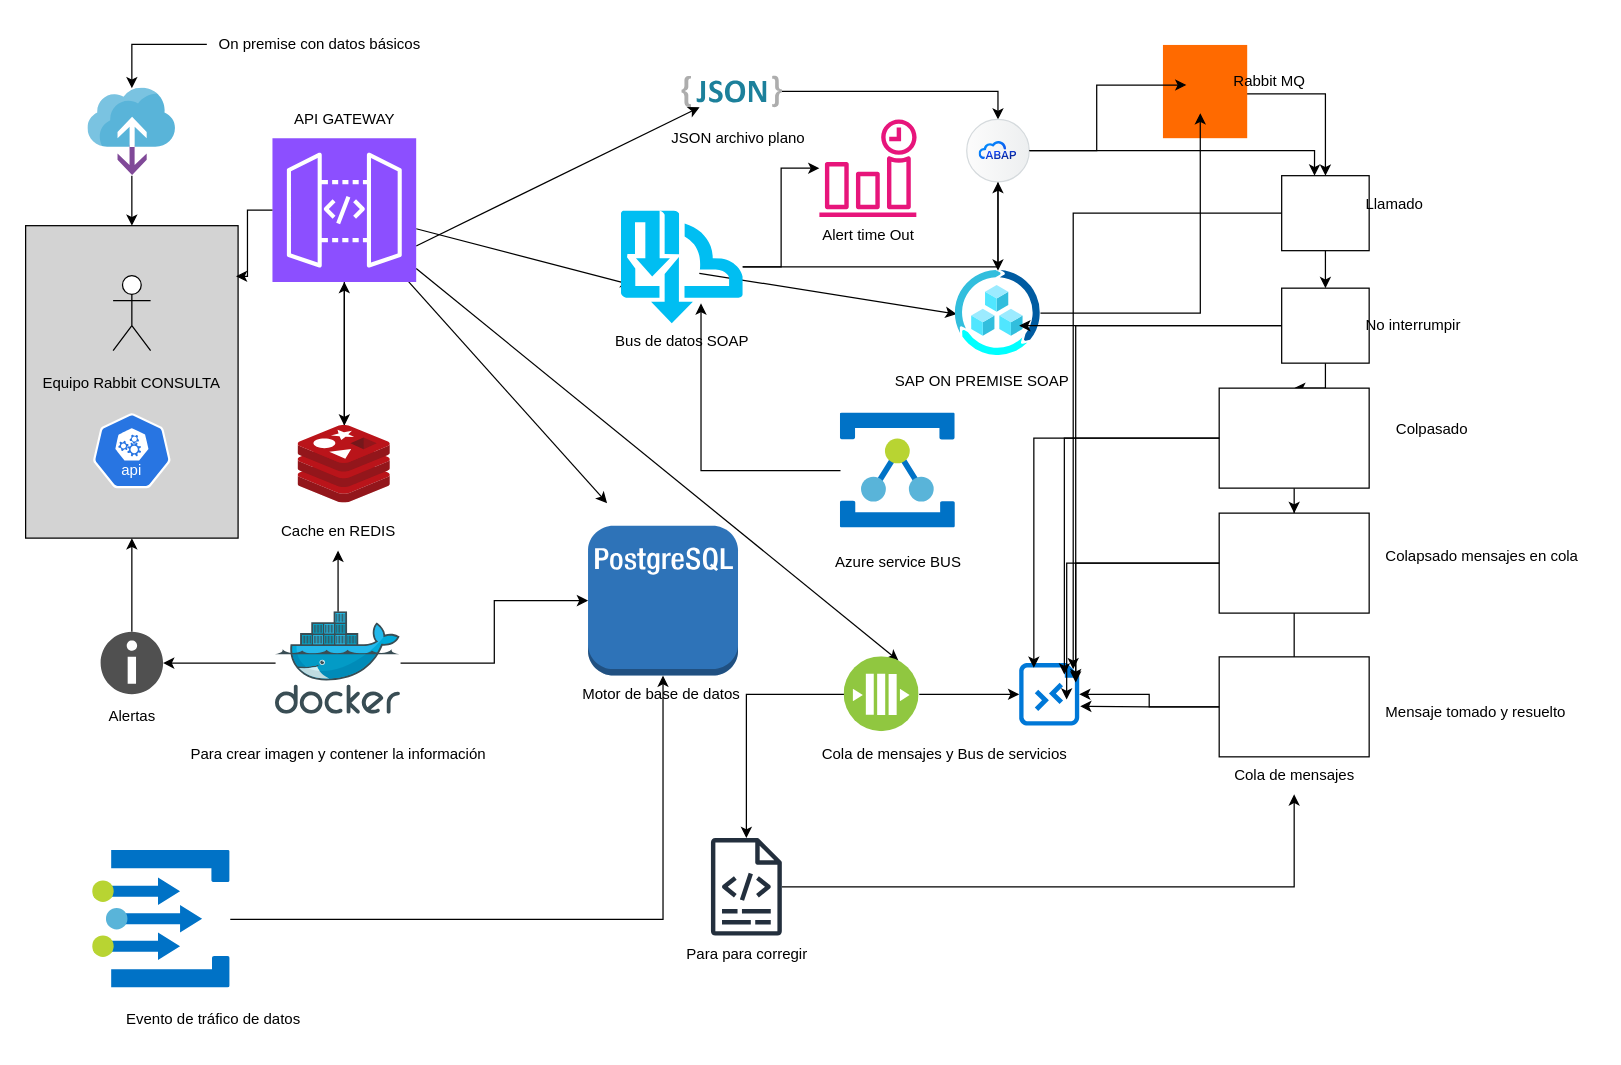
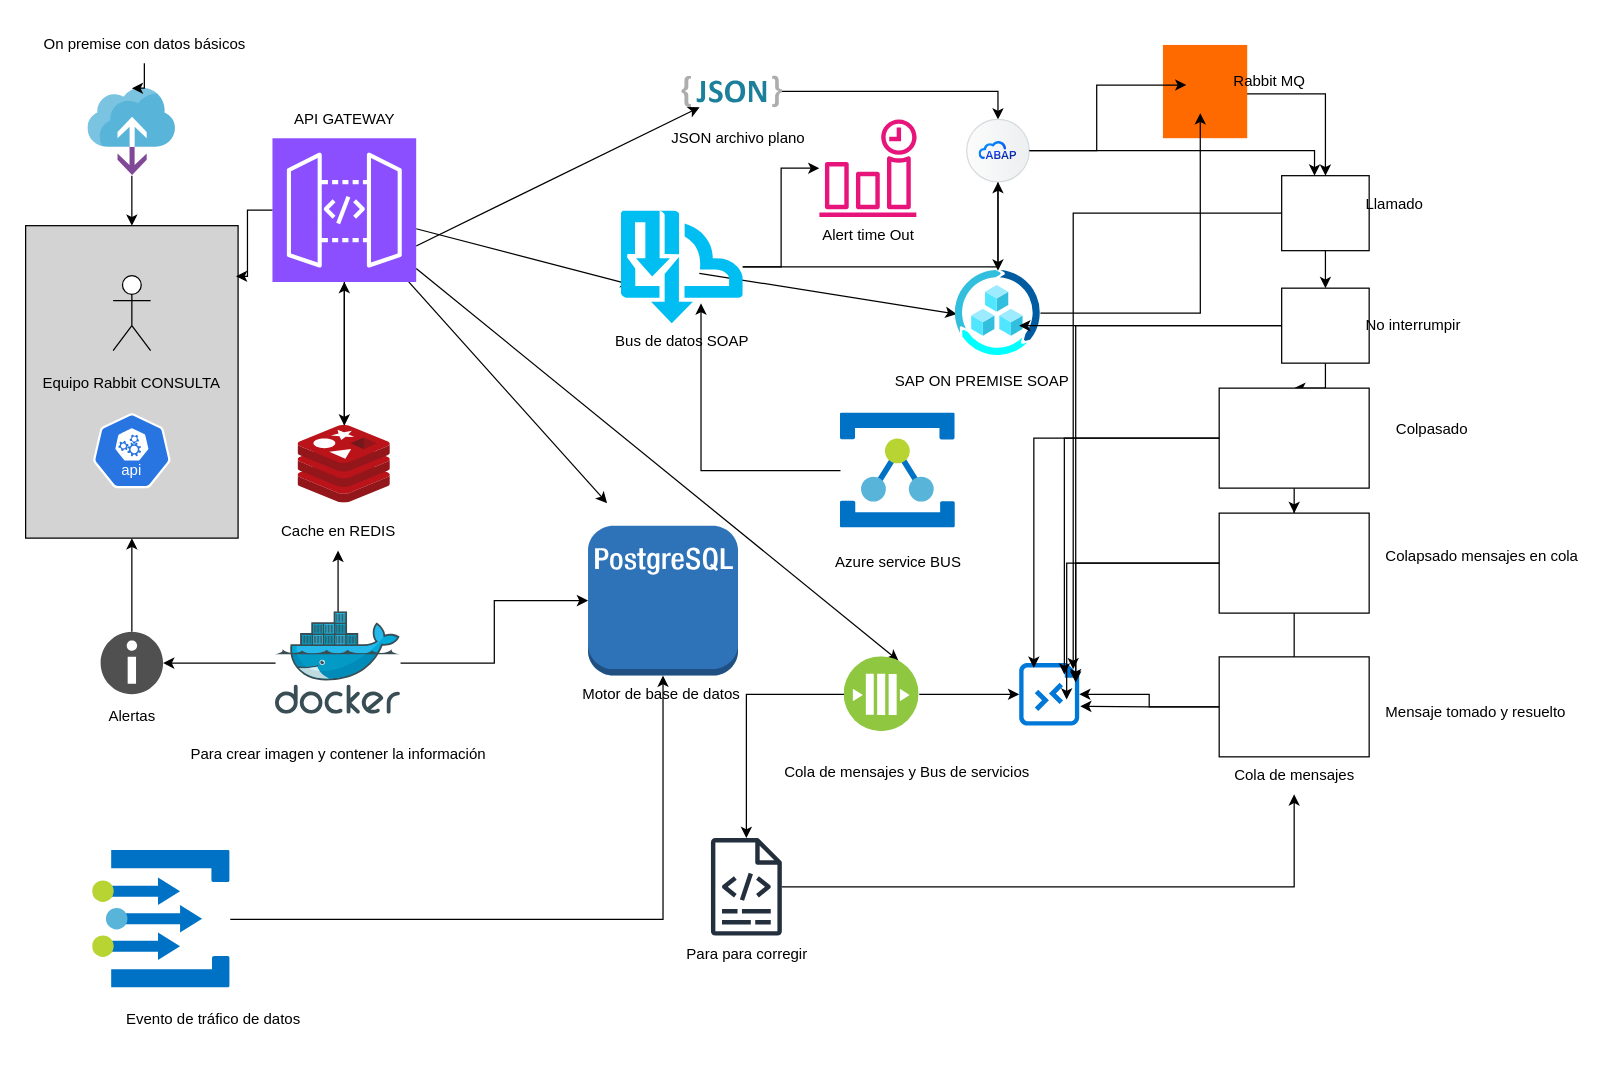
node "On premise con datos básicos": moved (319, 44) -> (144, 44)
node "Cola de mensajes y Bus de servicios": moved (944, 754) -> (907, 773)
